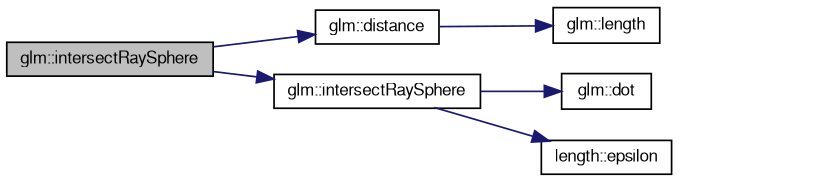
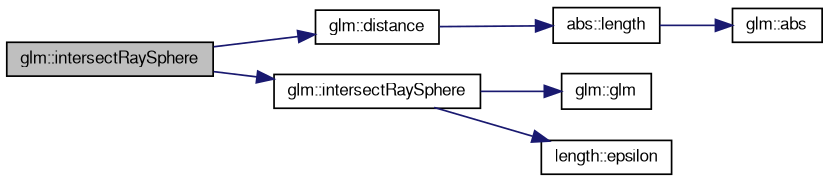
node "glm::length": label "glm::length" -> "abs::length"
node "glm::abs": added
node "glm::dot": label "glm::dot" -> "glm::glm"
